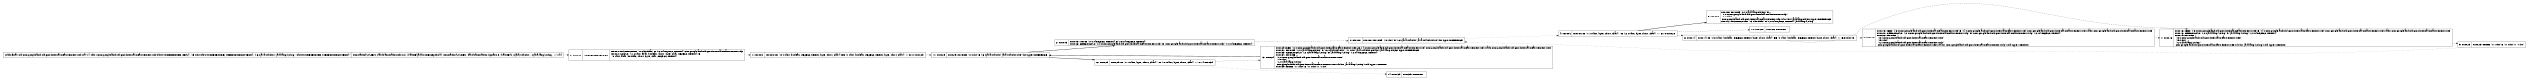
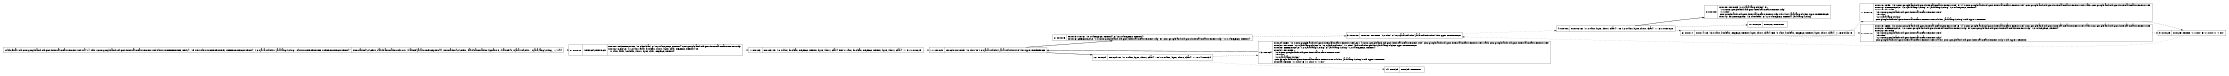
edge "8: 0x001e" -> "7: 0x0016": now "8: 0x001e" -> "9: 0x0025"
node "0: 0x0000": text "MTH_ENTER_BLOCK" -> "MTH_CAST_BLOCK"
